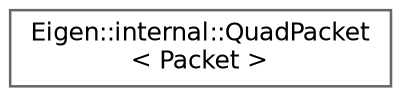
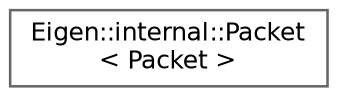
node "Eigen::internal::QuadPacket < Packet >": label "Eigen::internal::QuadPacket < Packet >" -> "Eigen::internal::Packet < Packet >"
